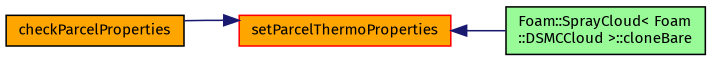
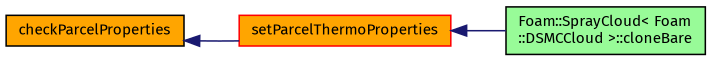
edge "checkParcelProperties" -> "setParcelThermoProperties": reversed
